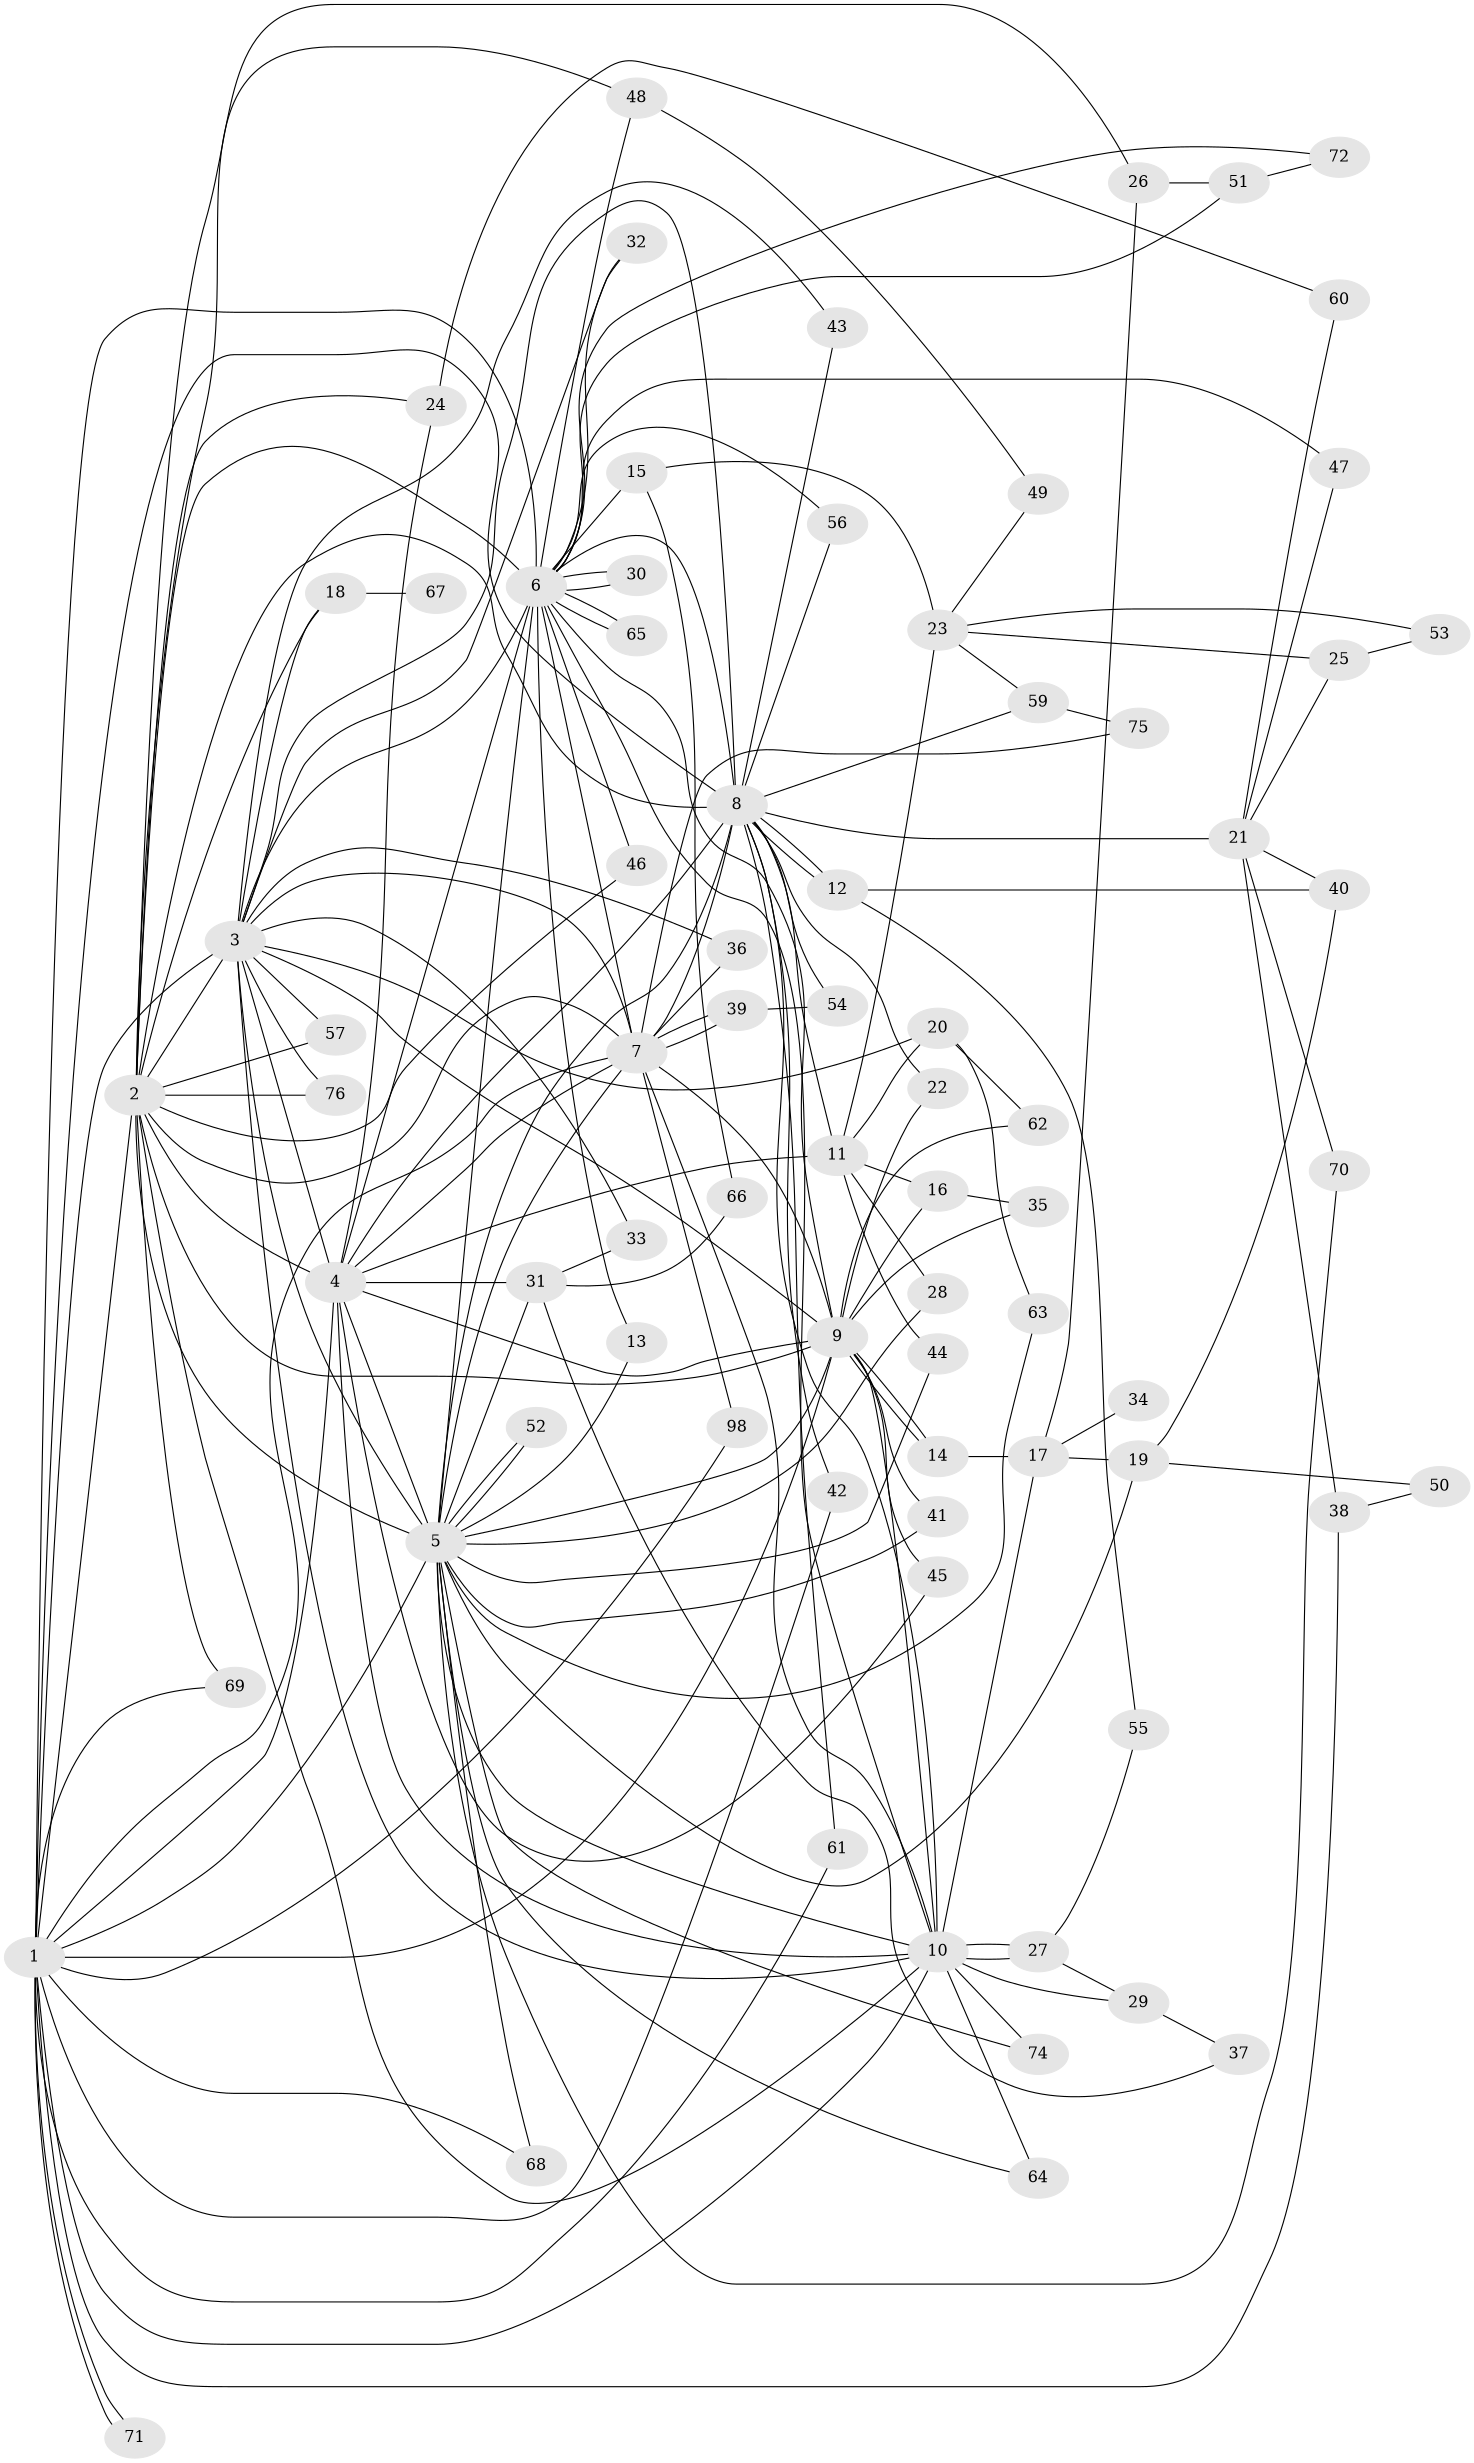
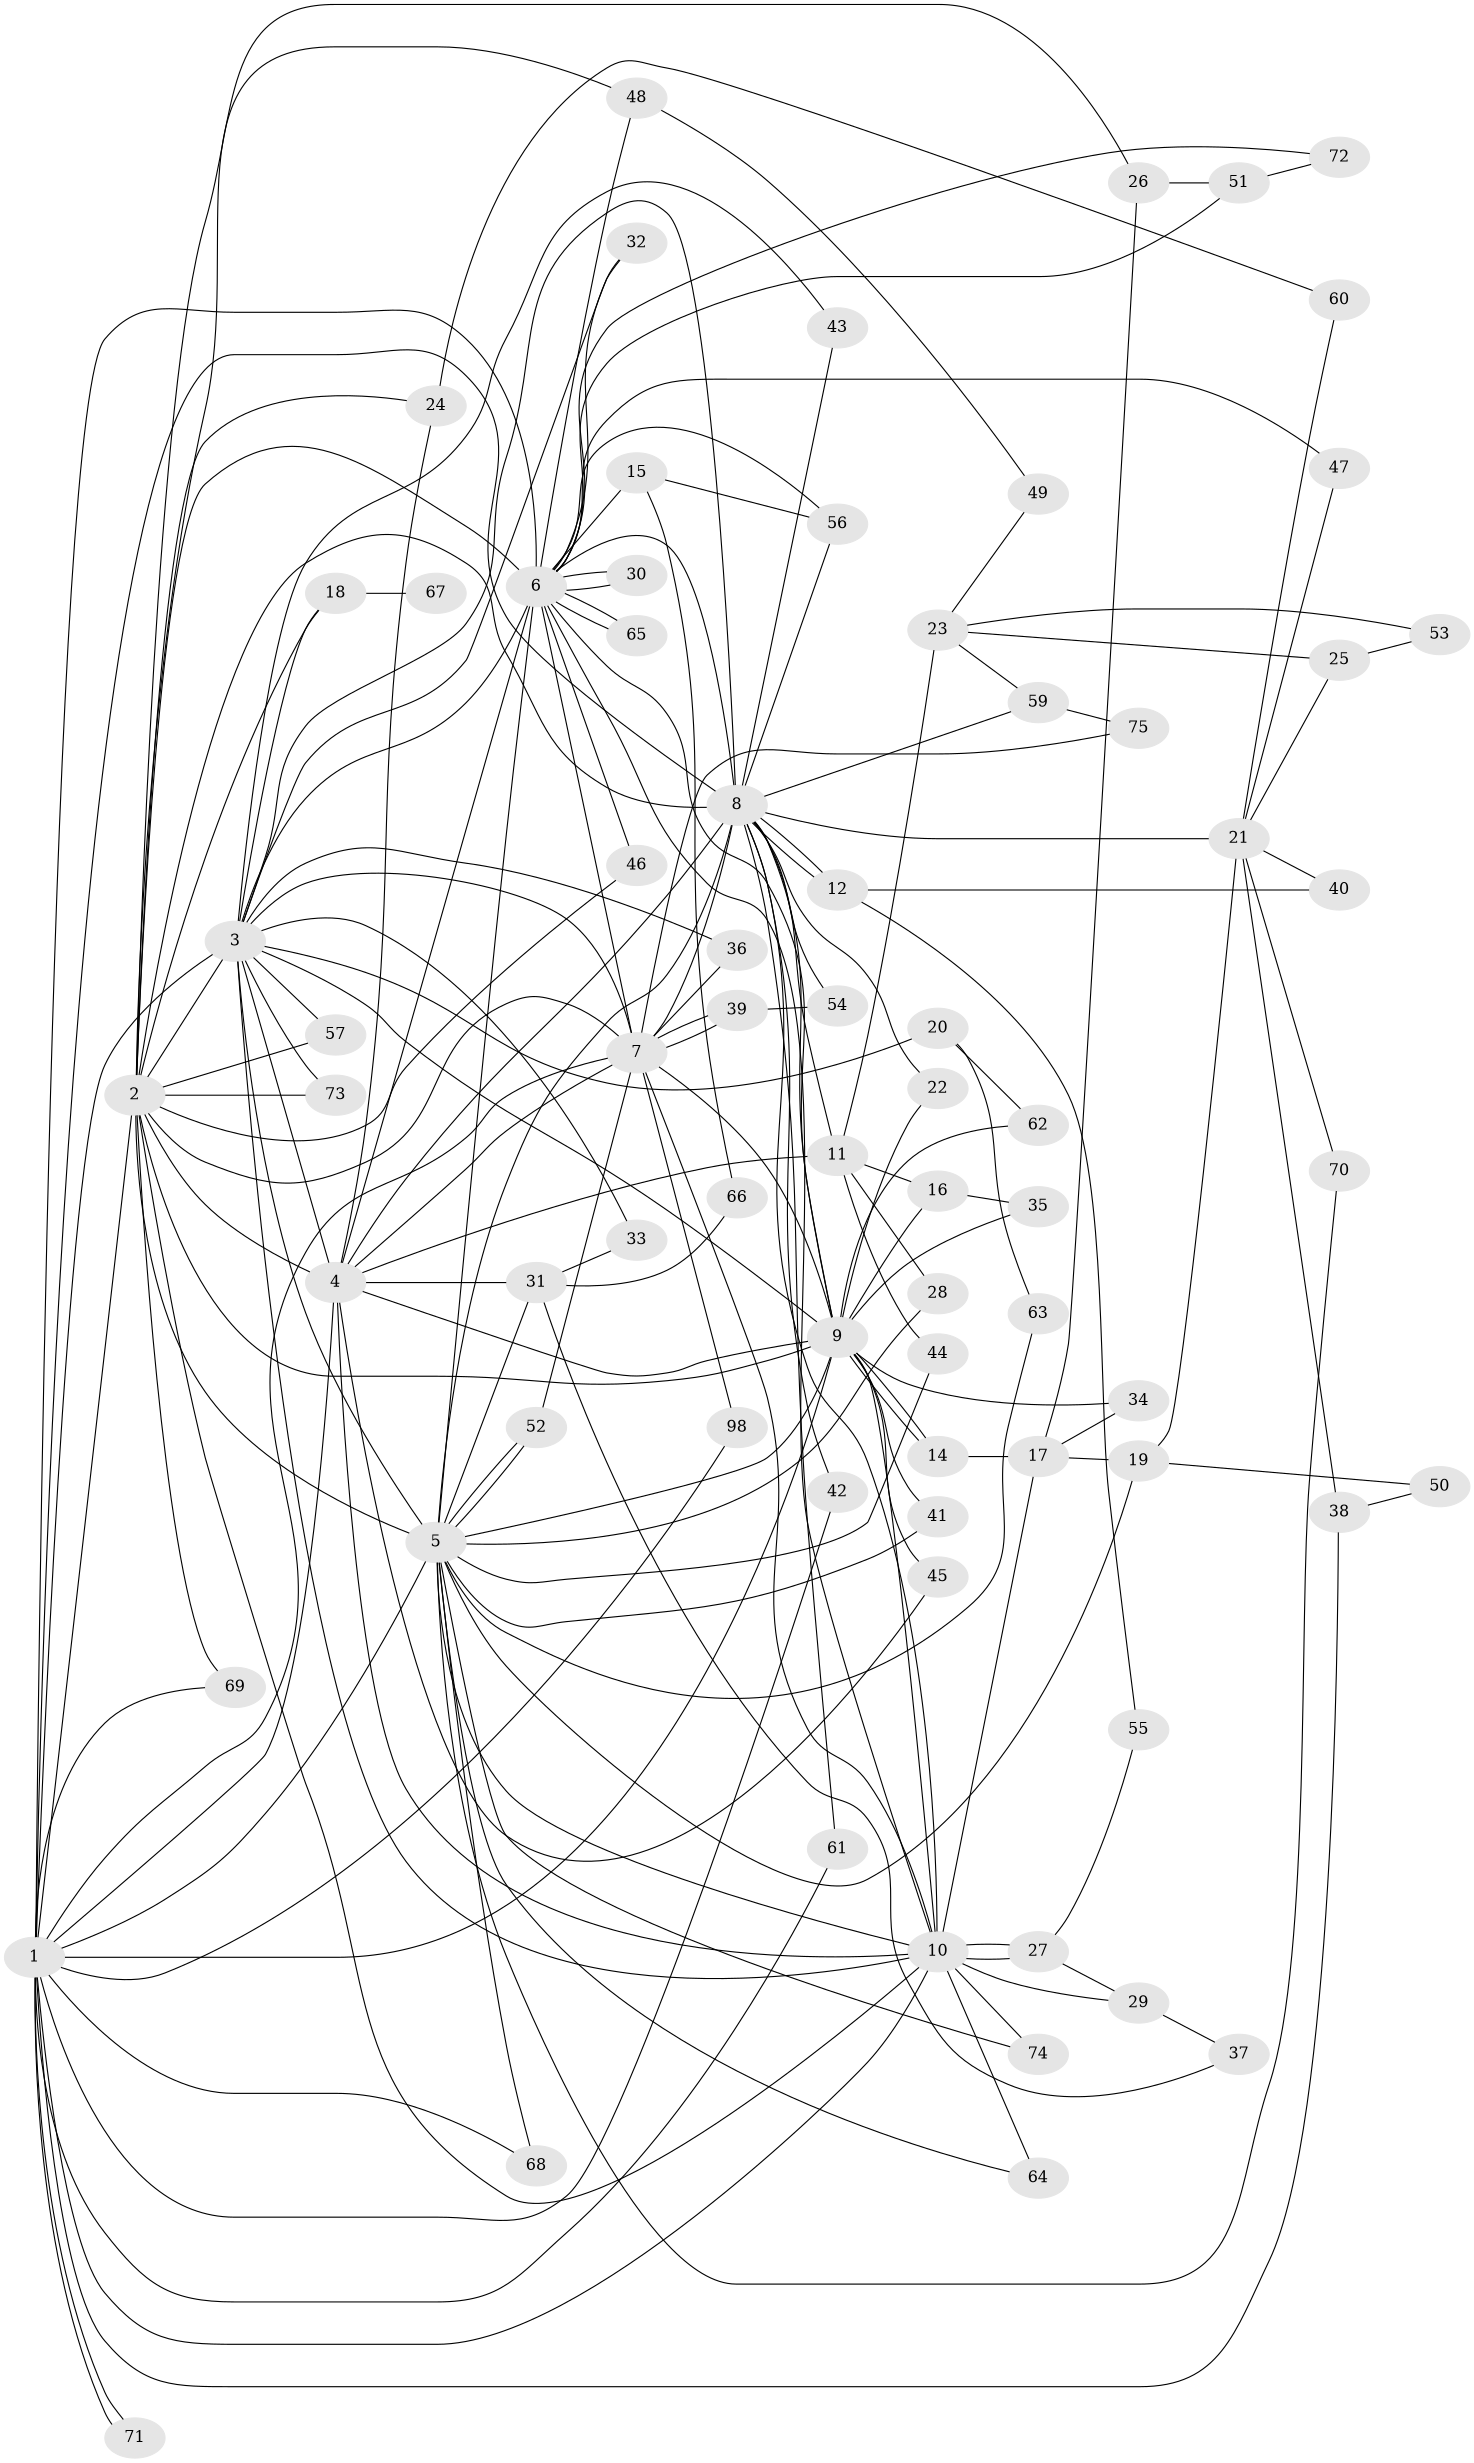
edge "15" -- "23": now "15" -- "56"
edge "8" -- "9": added
edge "20" -- "11": removed
node "76": label "76" -> "73"
edge "40" -- "19": now "21" -- "19"
edge "7" -- "5": now "7" -- "52"
node "13": removed
edge "9" -- "34": added
edge "4" -- "5": removed
